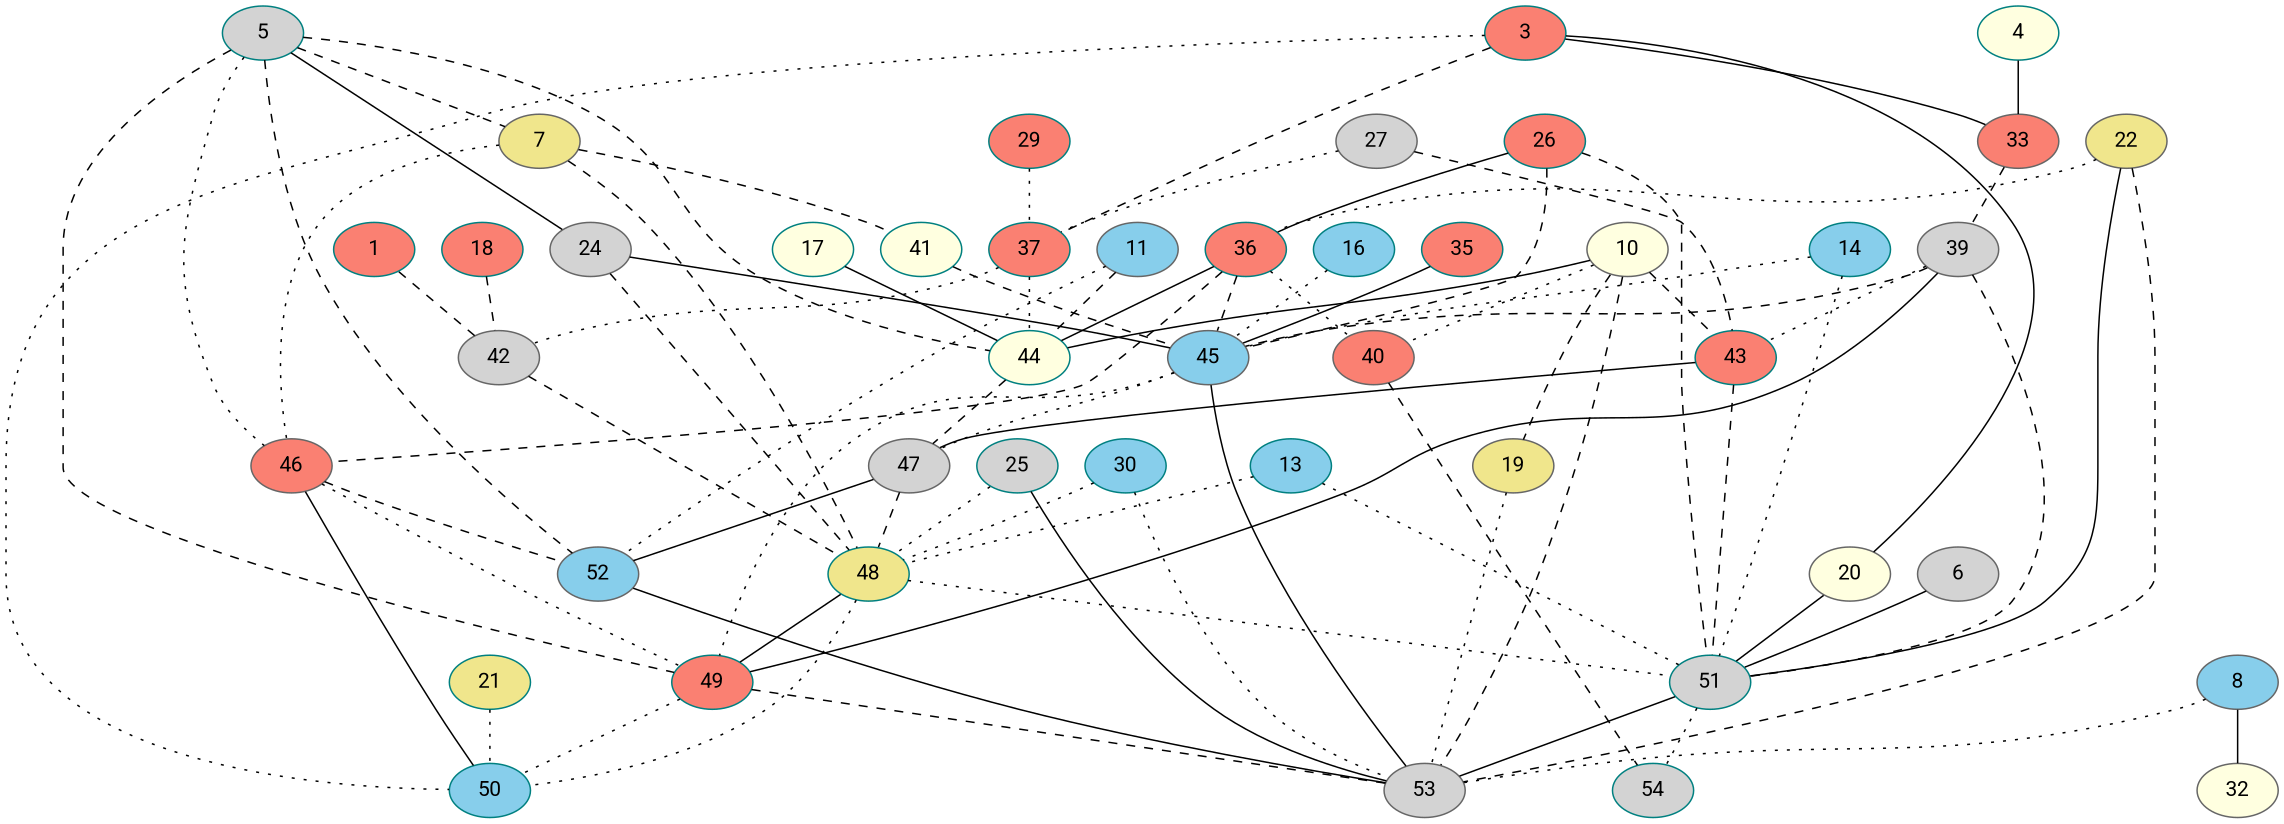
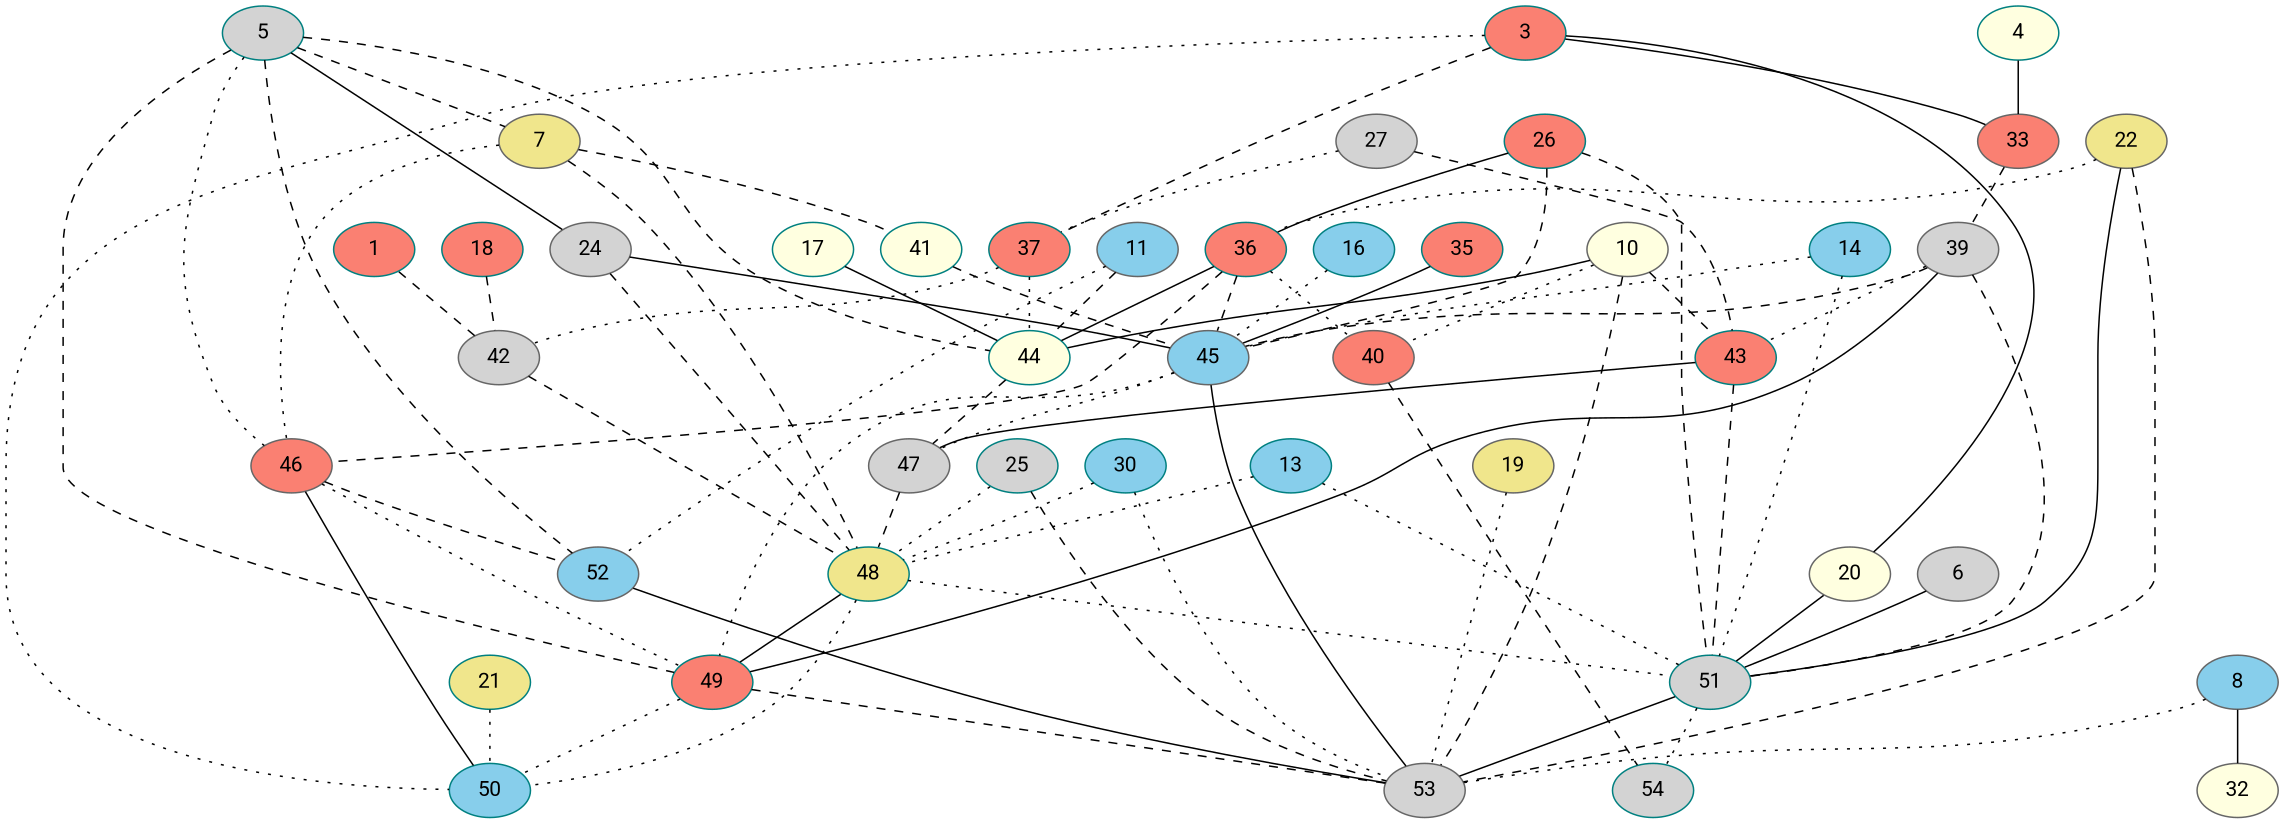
node "29": removed
edge "10" -- "19": removed
edge "47" -- "52": removed
edge "25" -- "53": style solid -> dashed
